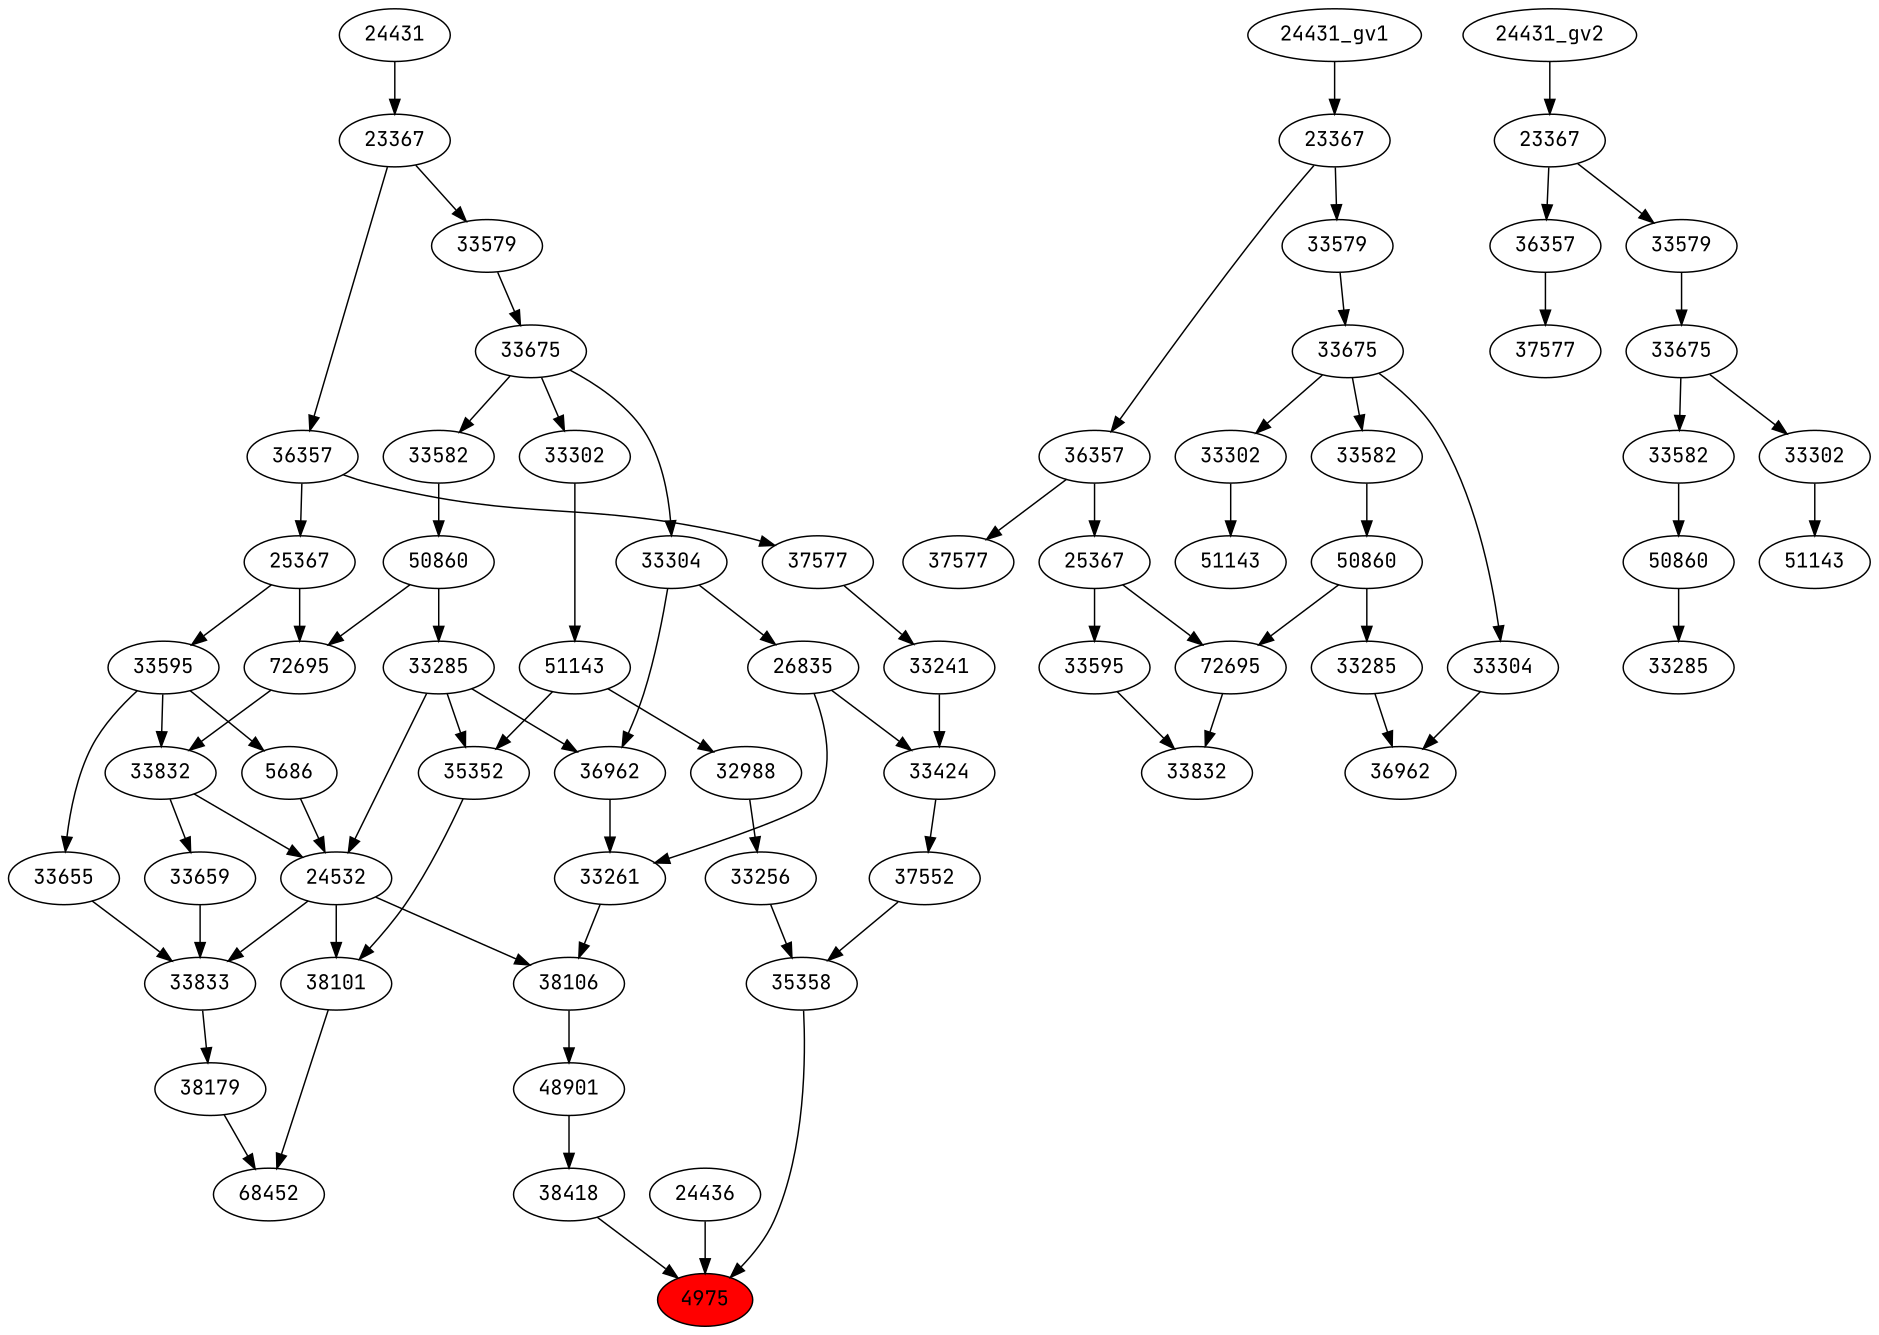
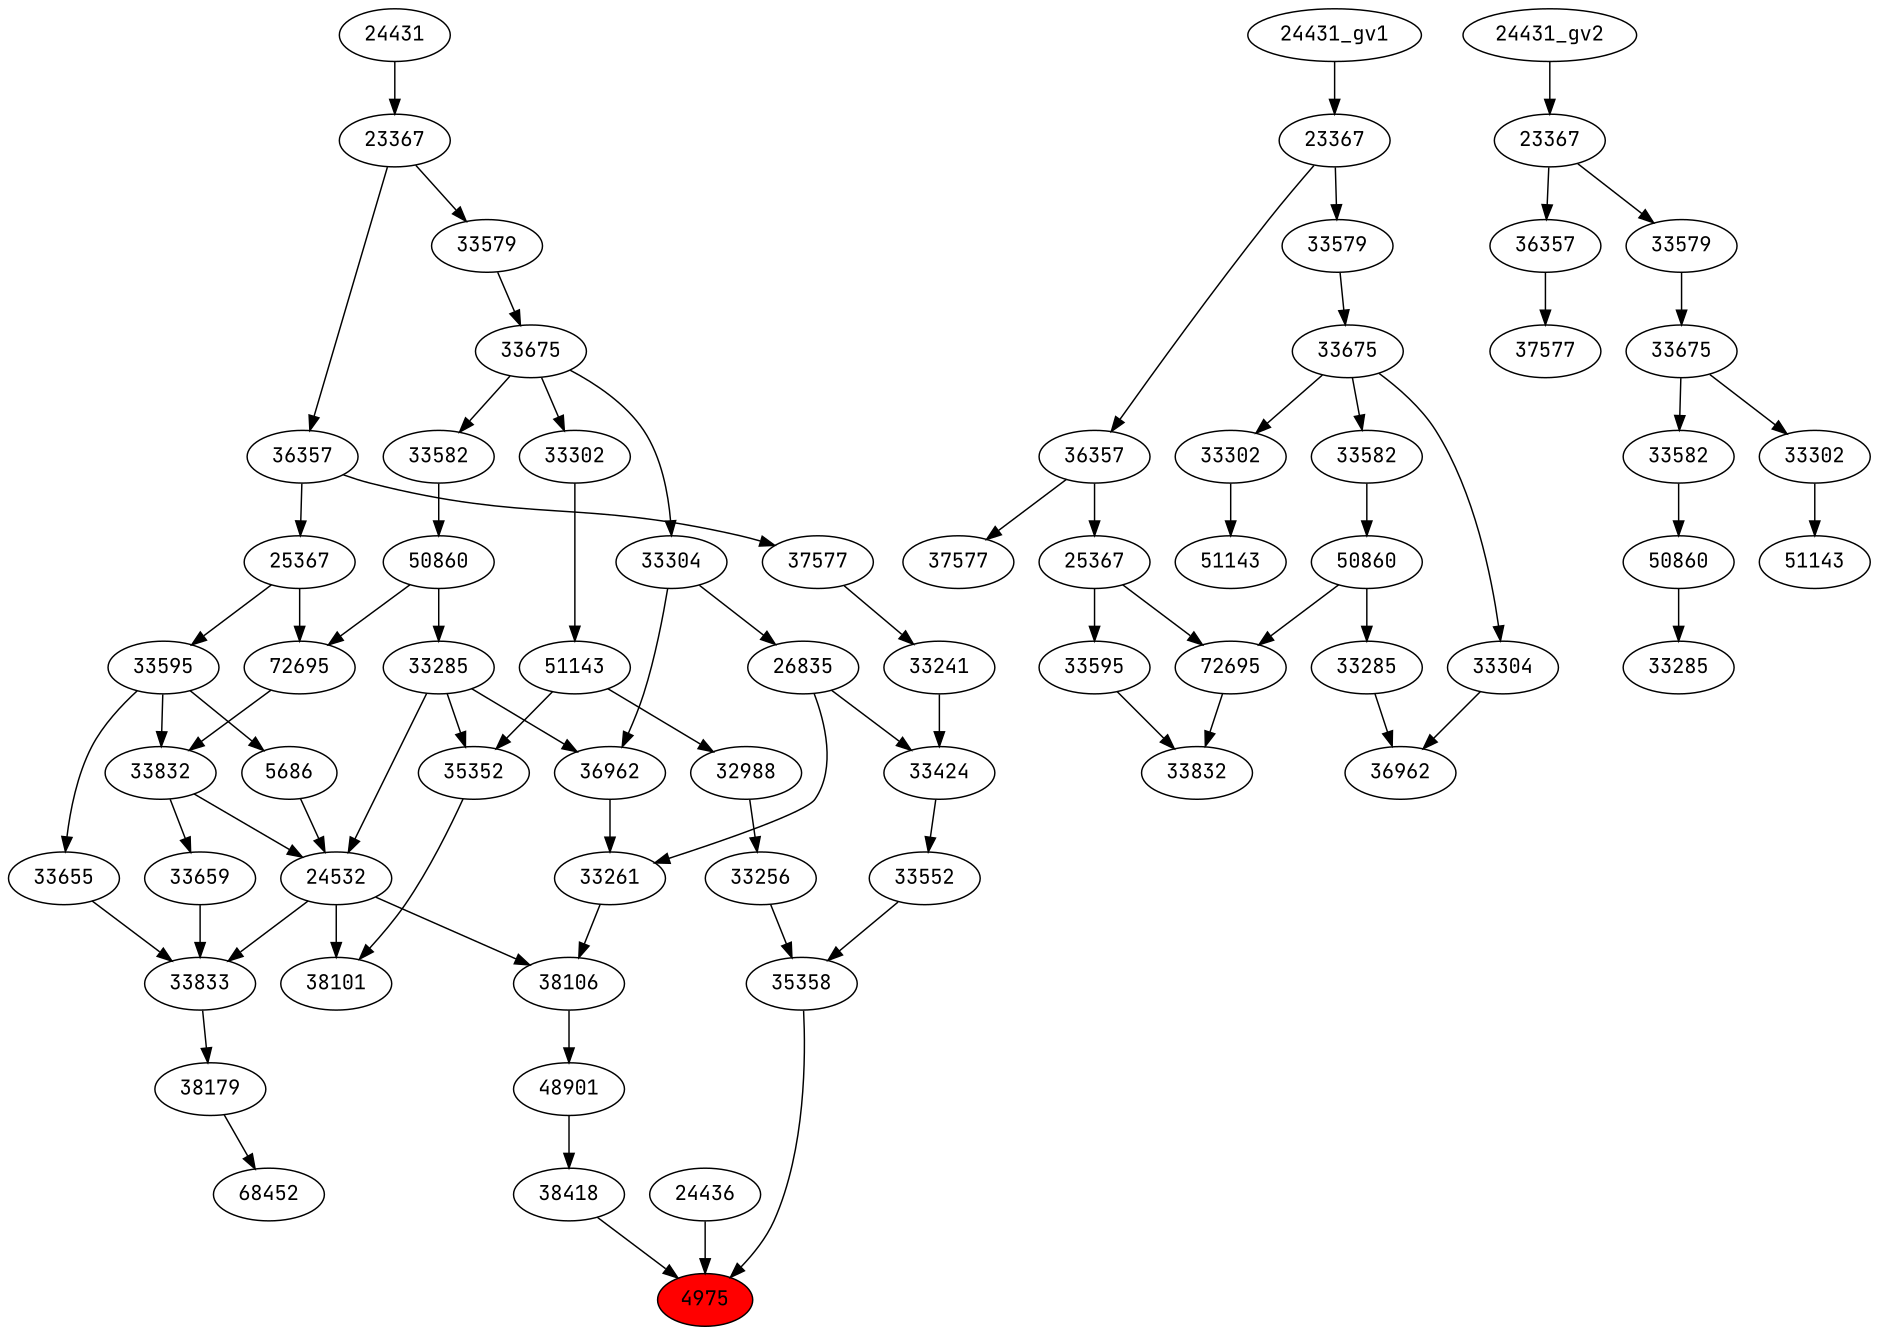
node "37552": label "37552" -> "33552"
edge "38101" -> "68452": removed
